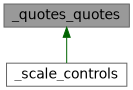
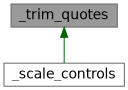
node "_quotes_quotes": label "_quotes_quotes" -> "_trim_quotes"
